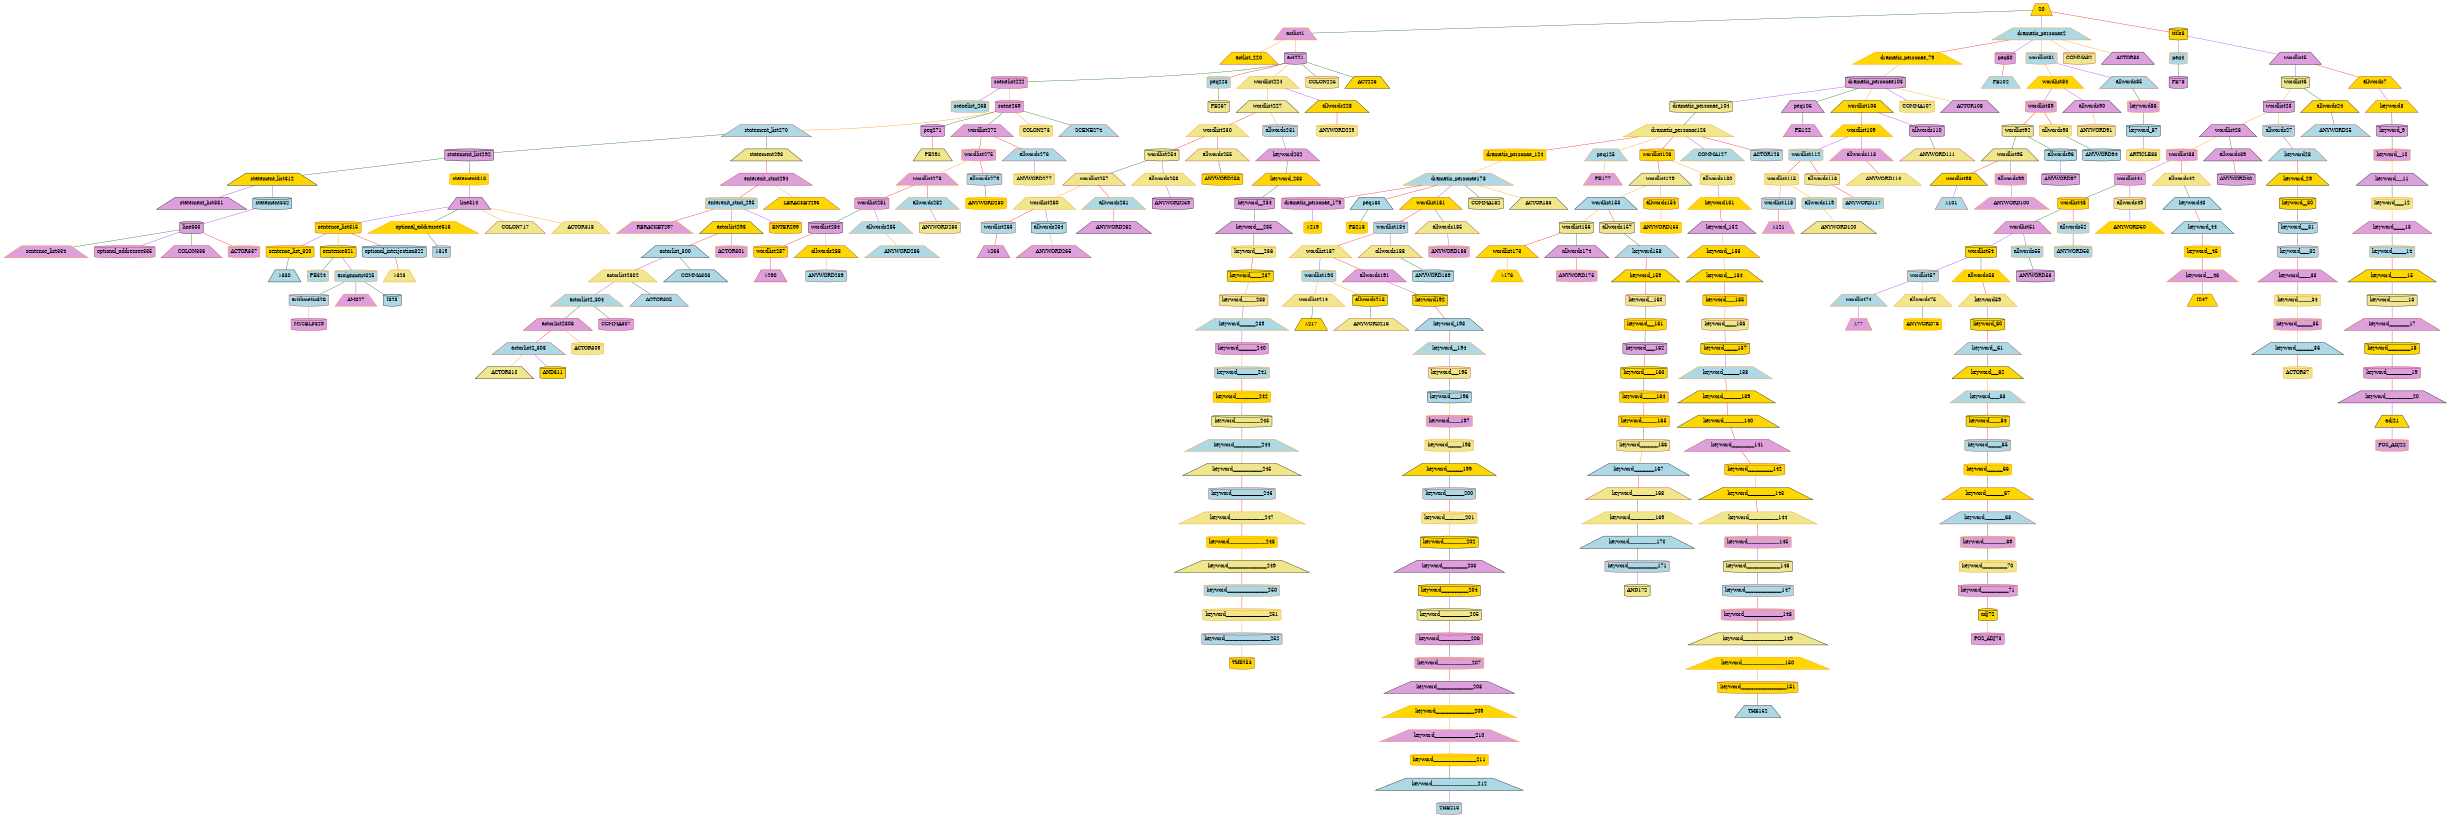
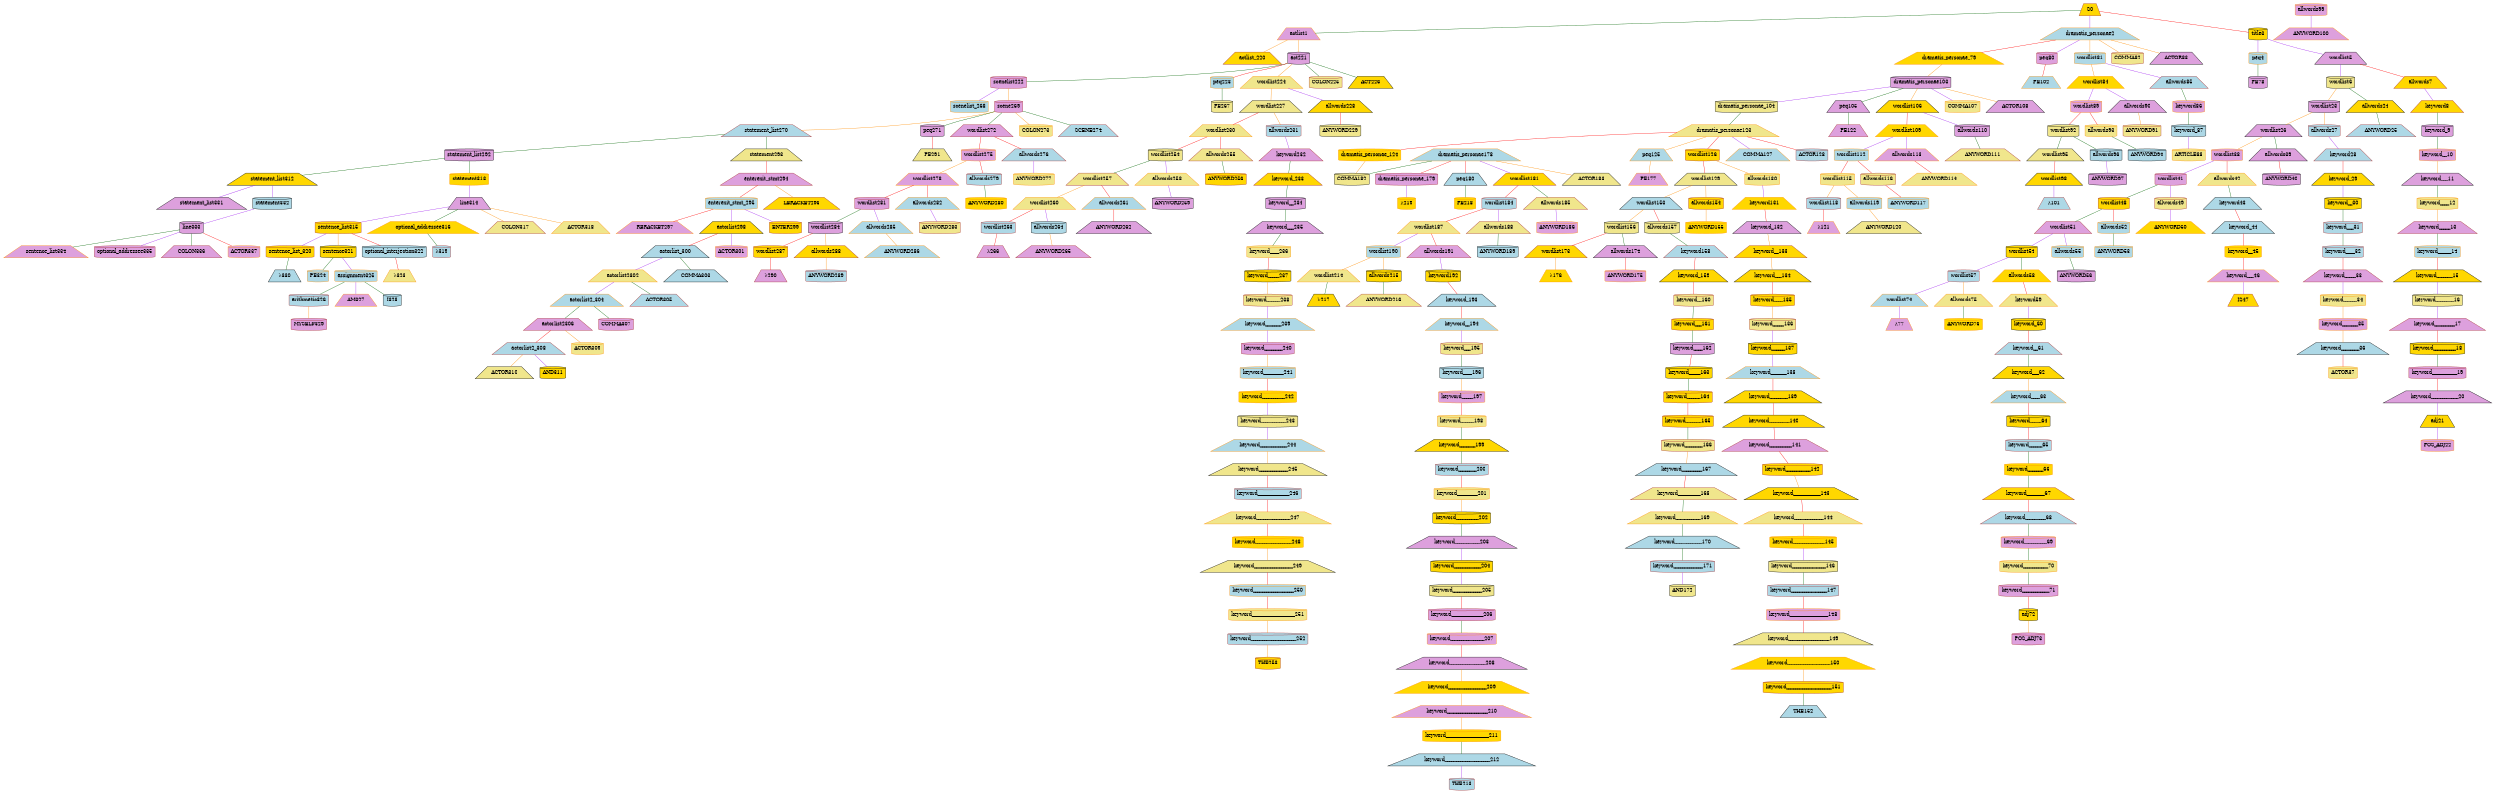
node "ANYWORD229": color darkorange -> black
edge "dramatis_personae_124" -- "dramatis_personae178": now "dramatis_personae_124" -- "COMMA182"
edge "wordlist95" -- "allwords99": removed
node "COLON717": label "COLON717" -> "COLON317"
node "keyword___31": color black -> brown
node "keyword______________145": fillcolor plum -> gold
